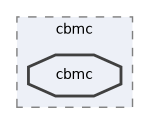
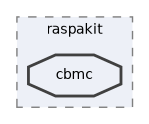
cluster "cbmc": label "cbmc" -> "raspakit"
